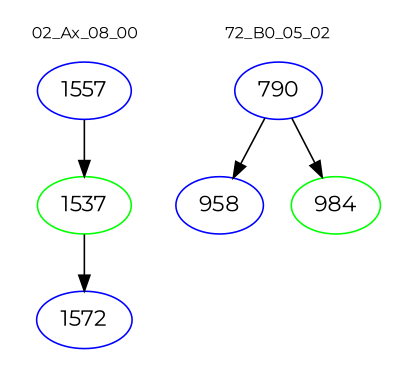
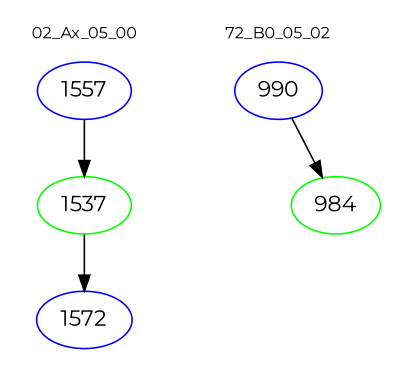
cluster "02_Ax_08_00": label "02_Ax_08_00" -> "02_Ax_05_00"
node "790": label "790" -> "990"
node "958": removed
